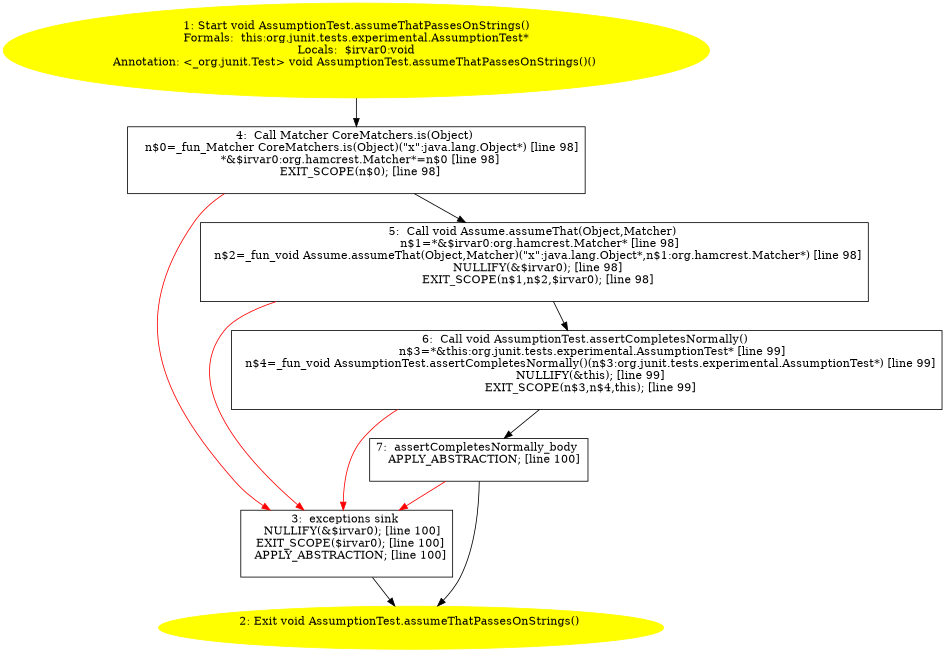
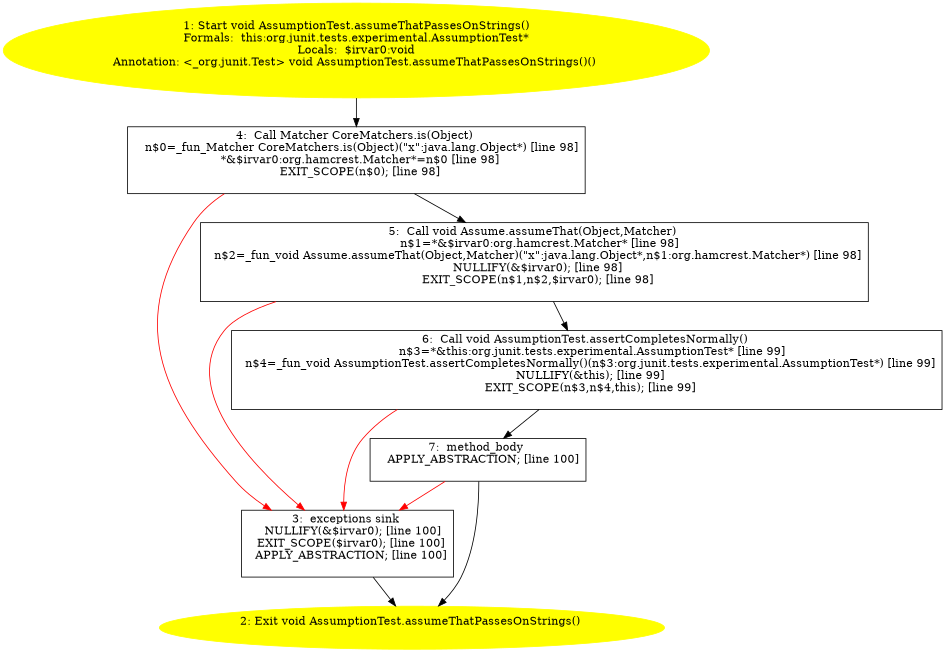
node "7:  assertCompletesNormally_body APPLY_ABSTRACTION; [line 100]": label "7:  assertCompletesNormally_body APPLY_ABSTRACTION; [line 100]" -> "7:  method_body APPLY_ABSTRACTION; [line 100]"
